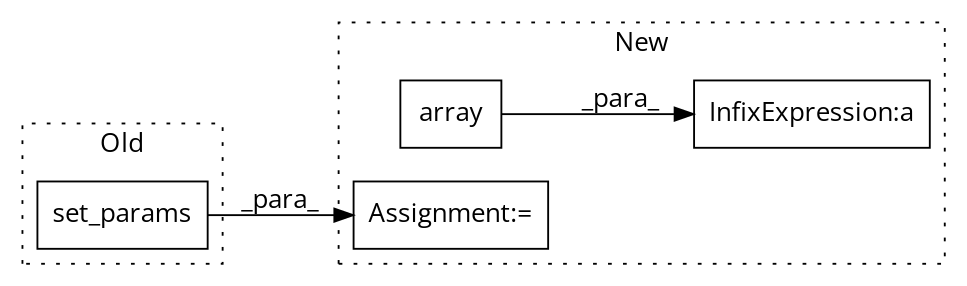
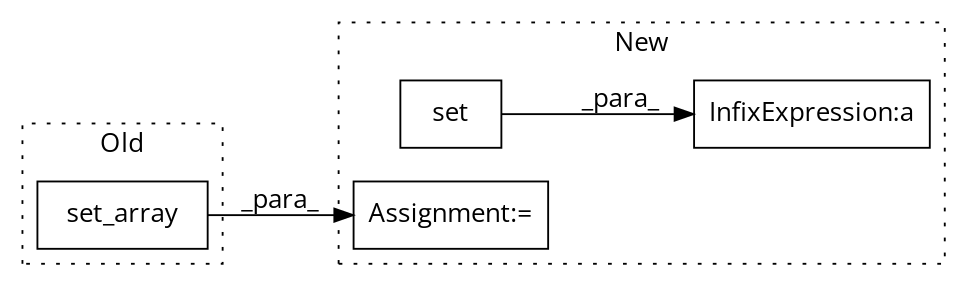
node "array": label "array" -> "set"
node "set_params": label "set_params" -> "set_array"
